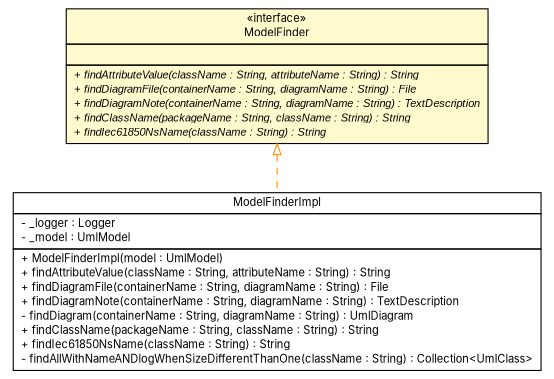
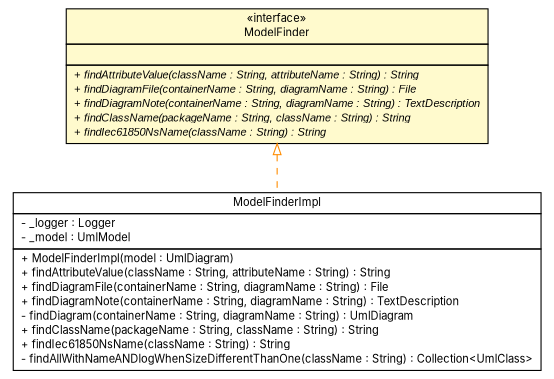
node "ModelFinderImpl": text "+ ModelFinderImpl(model : UmlModel)" -> "+ ModelFinderImpl(model : UmlDiagram)"
